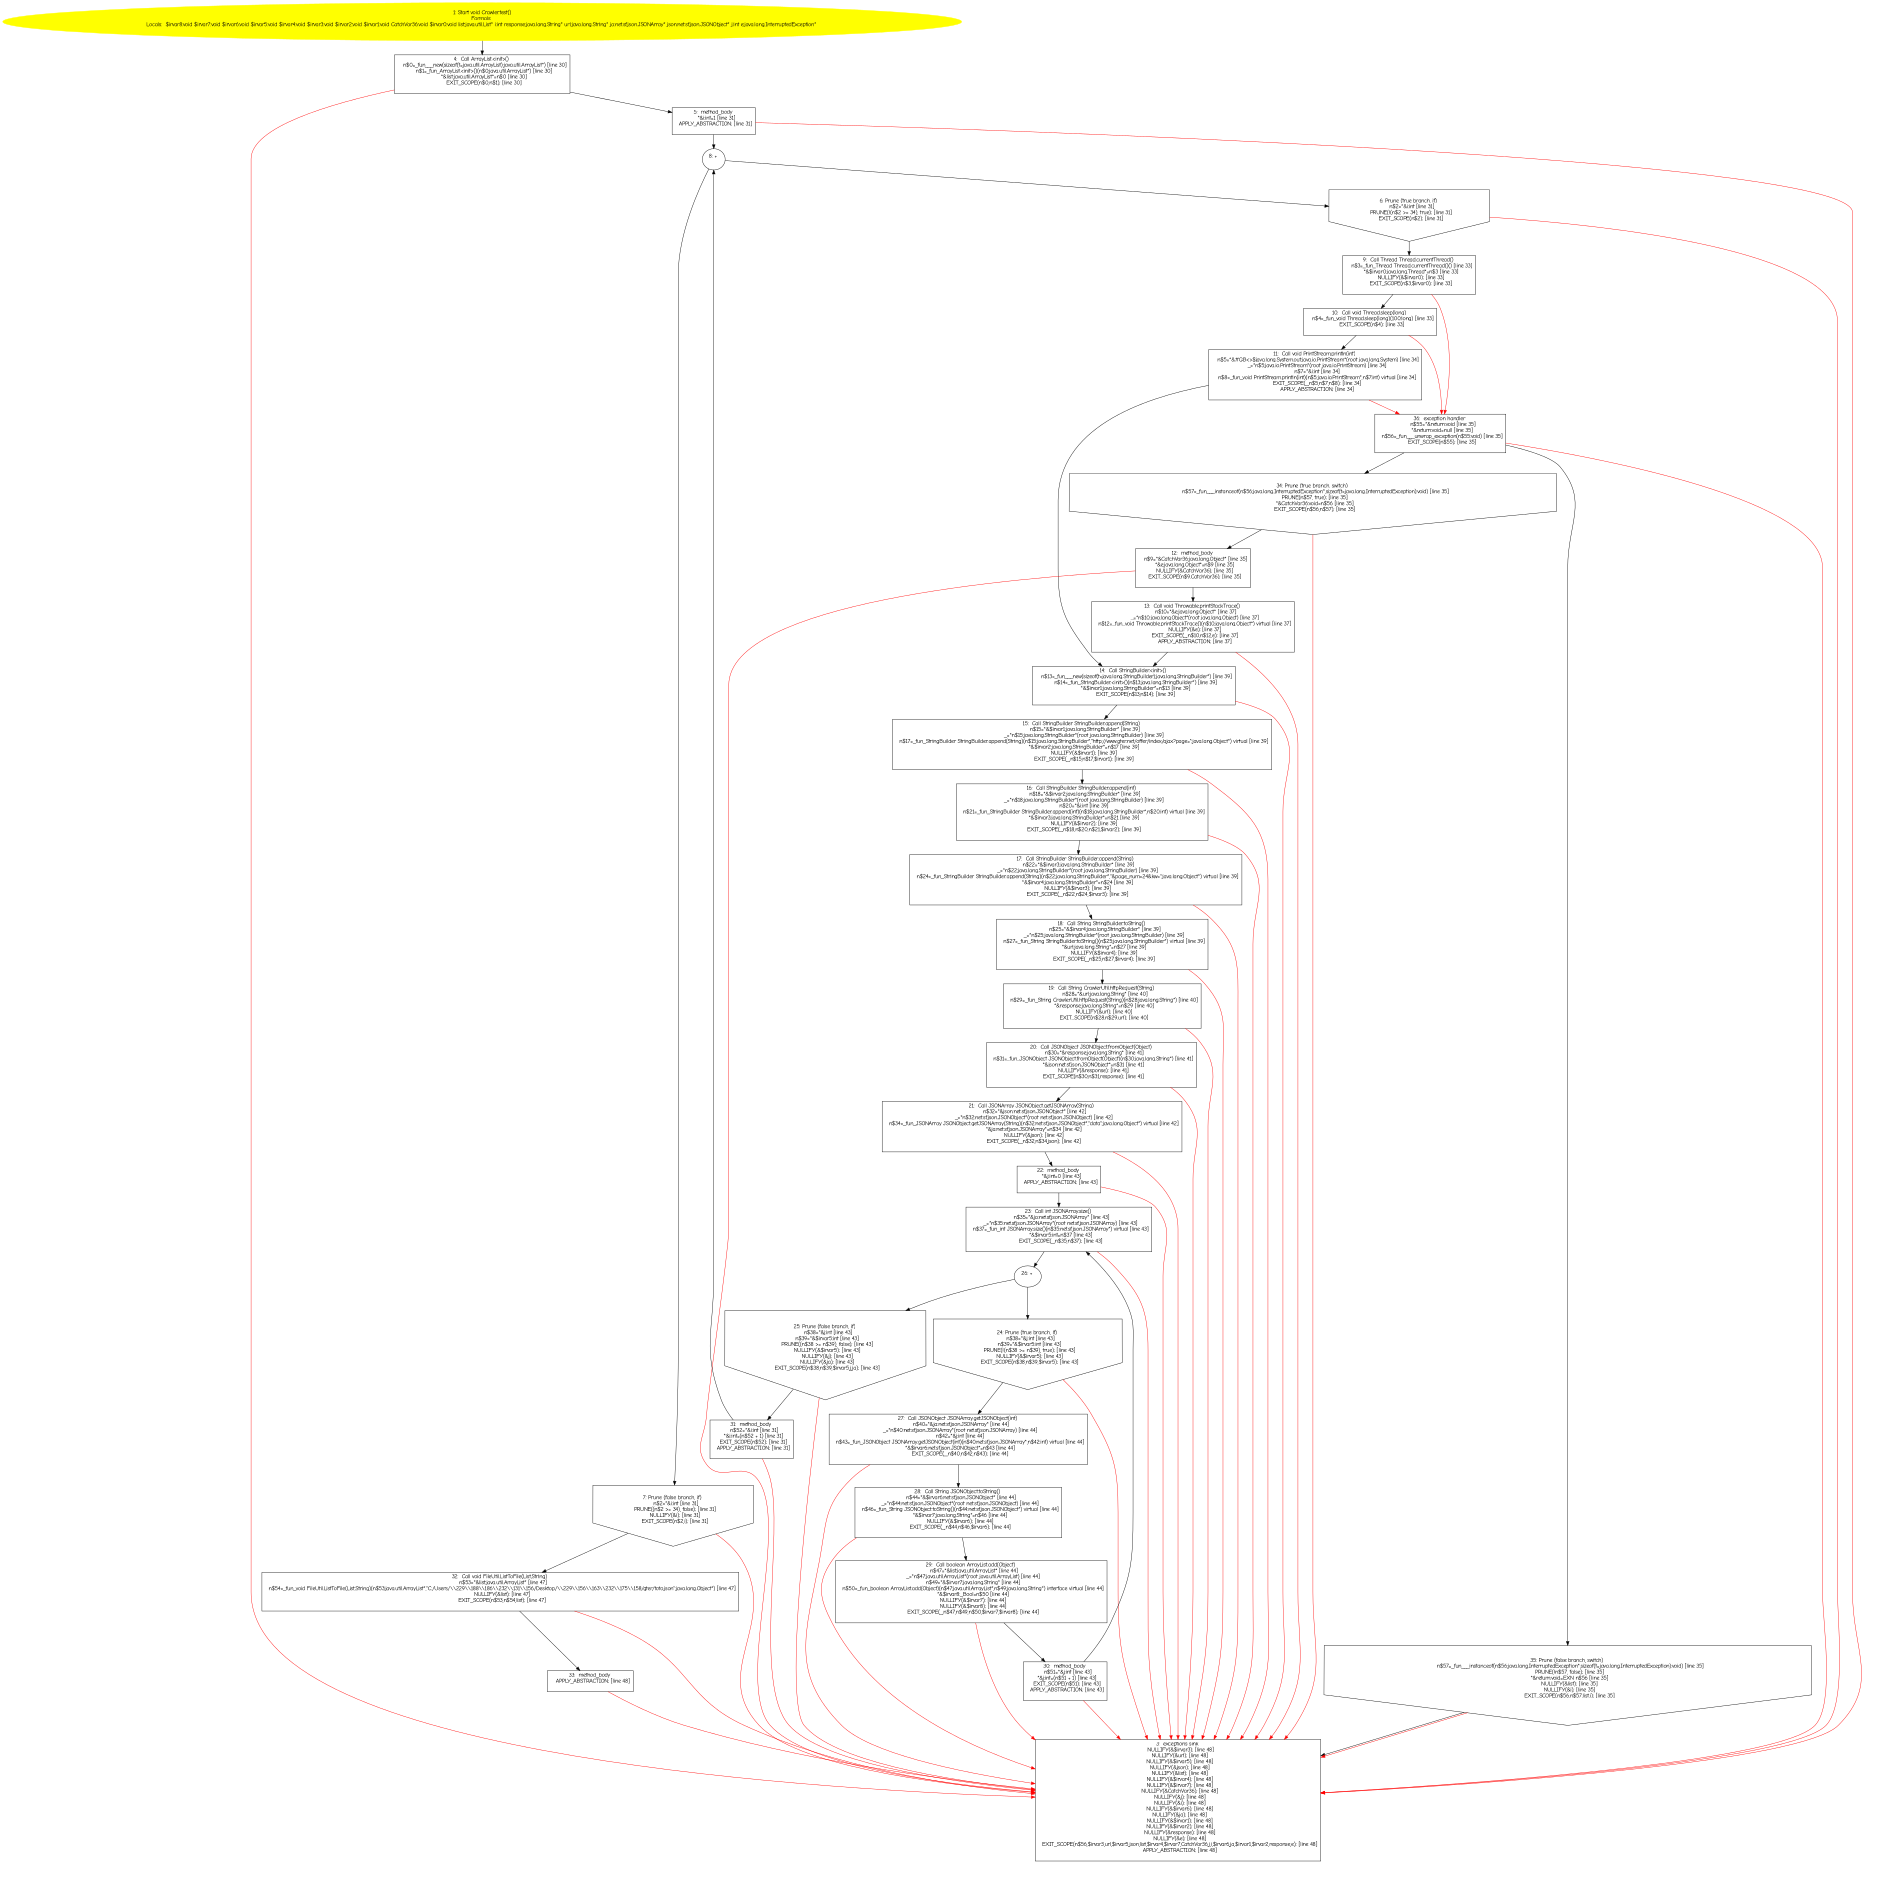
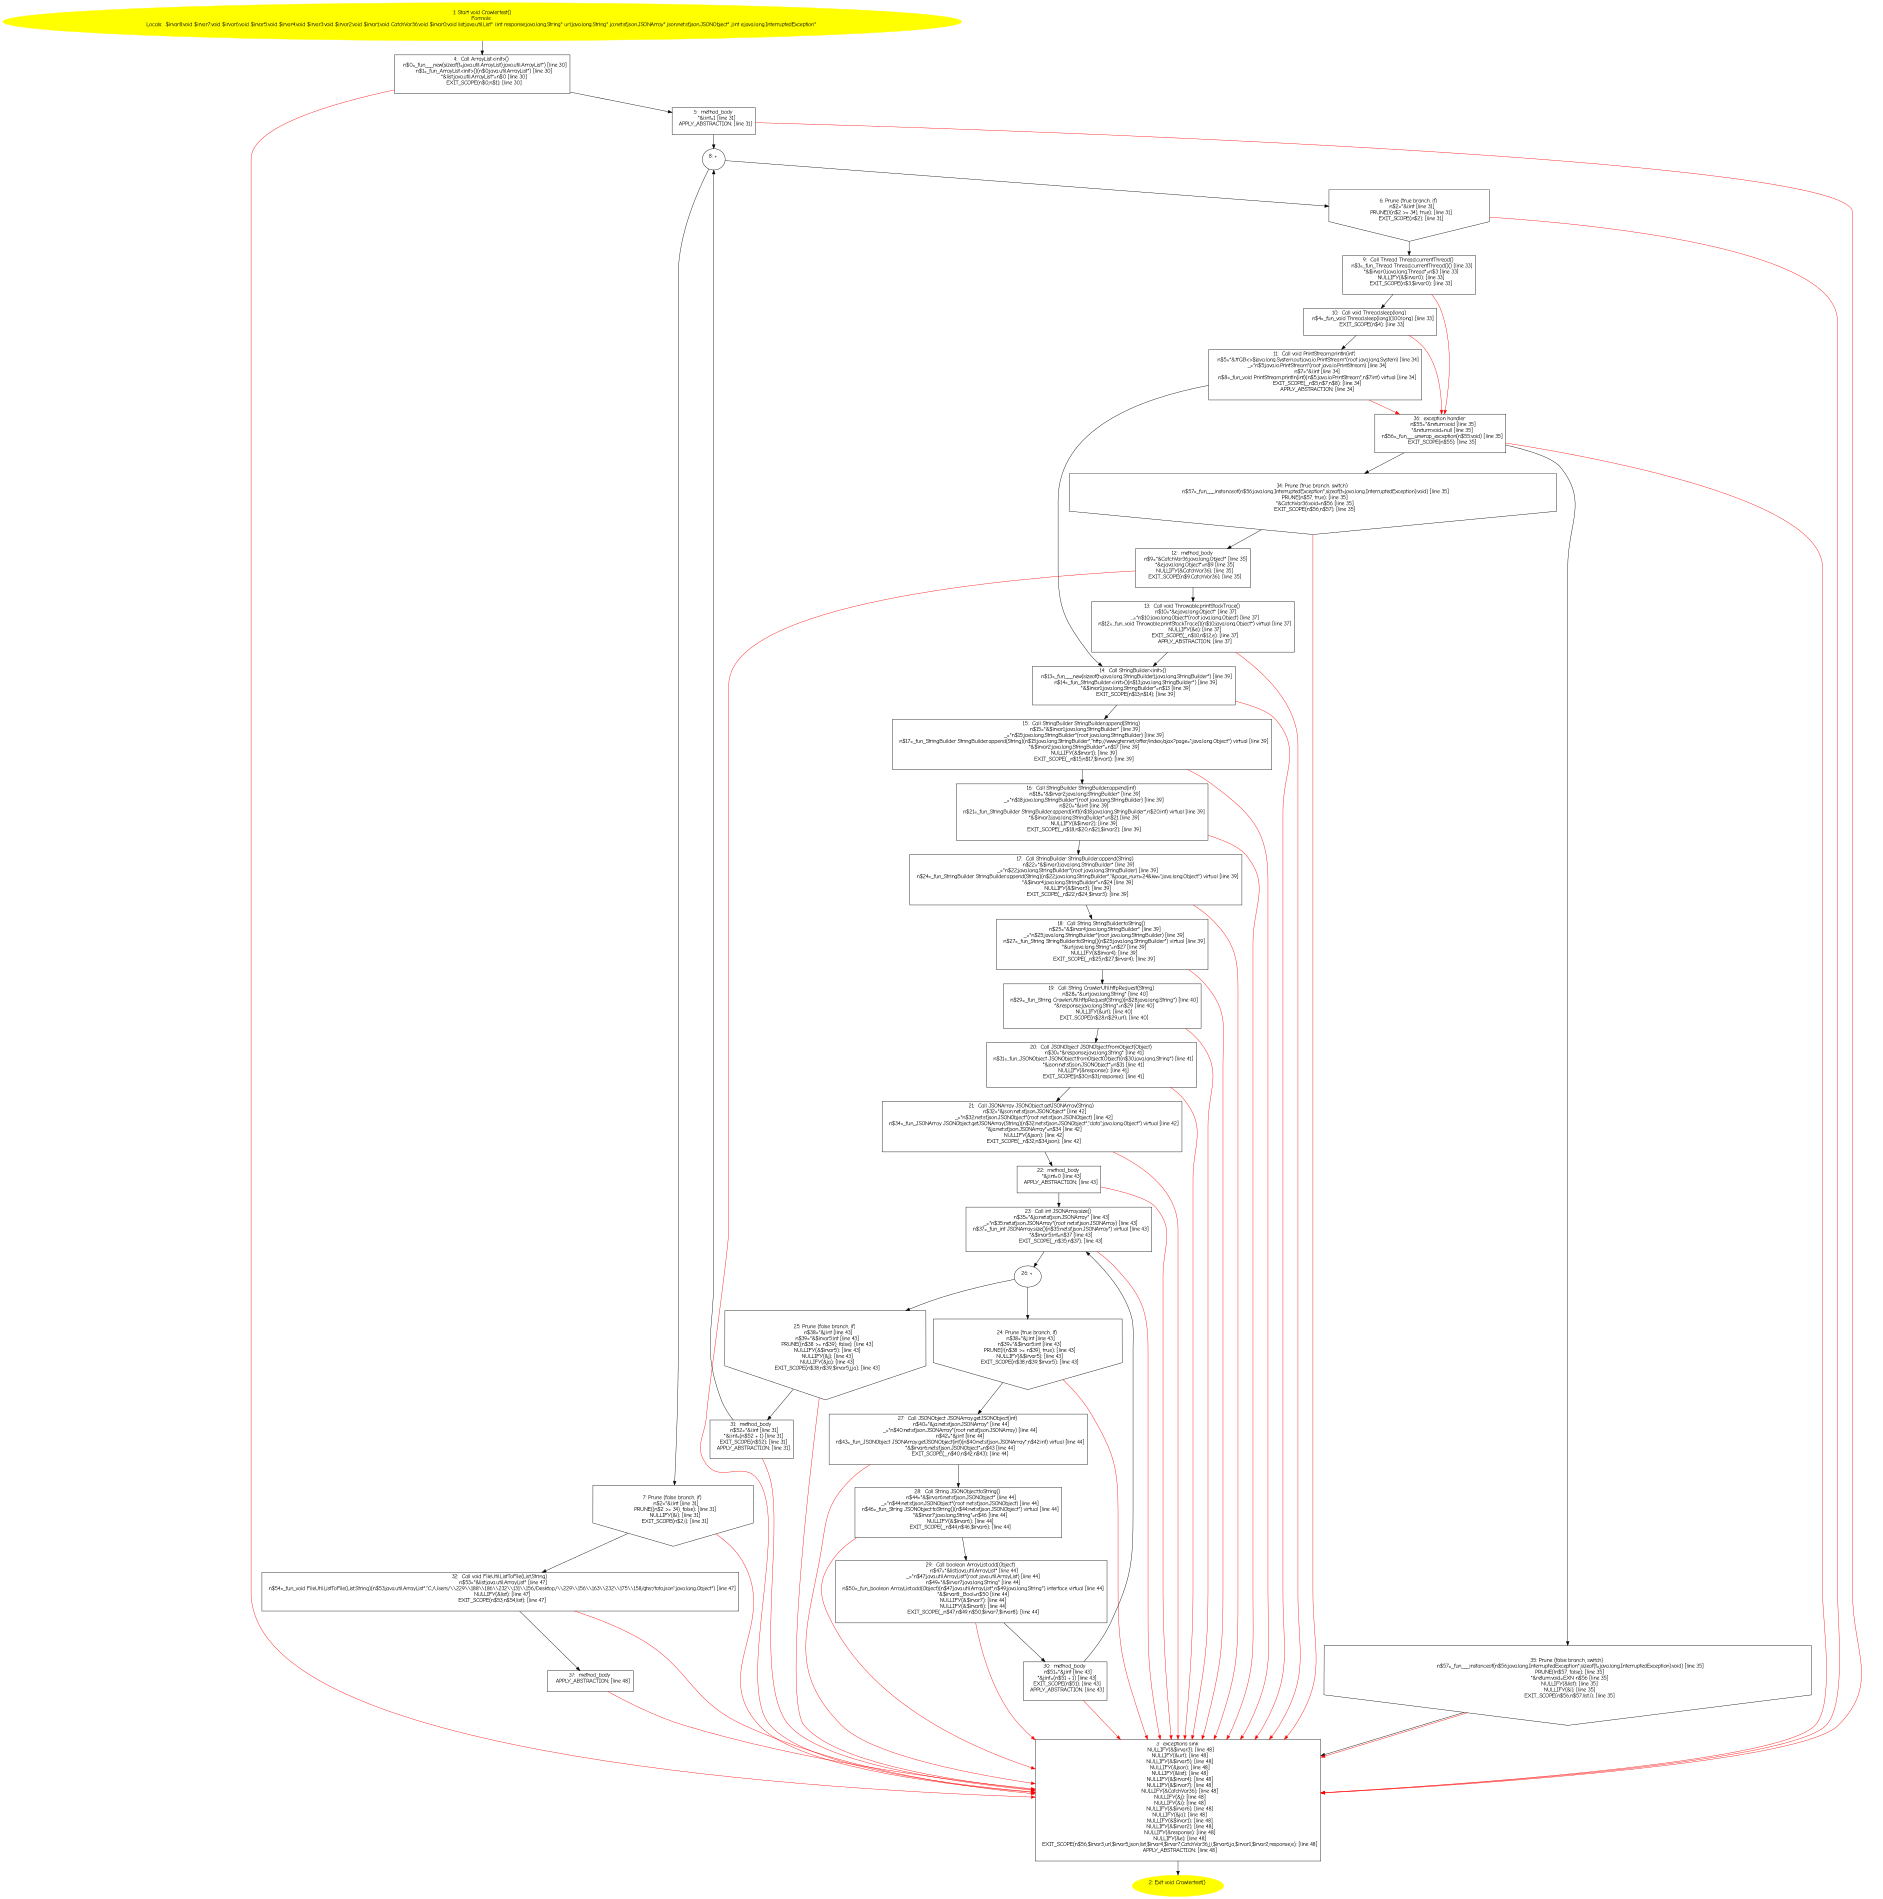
node "33:  method_body APPLY_ABSTRACTION; [line 48]": label "33:  method_body APPLY_ABSTRACTION; [line 48]" -> "37:  method_body APPLY_ABSTRACTION; [line 48]"
node "2: Exit void Crawler.test()": added
